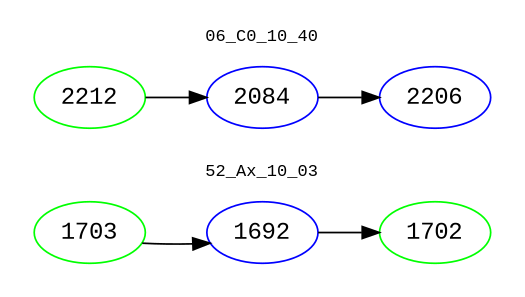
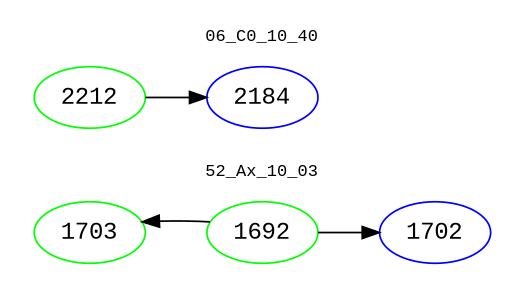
node "2084": label "2084" -> "2184"
node "2206": removed
node "1692": color blue -> green
node "1702": color green -> blue
edge "1703" -> "1692": reversed
